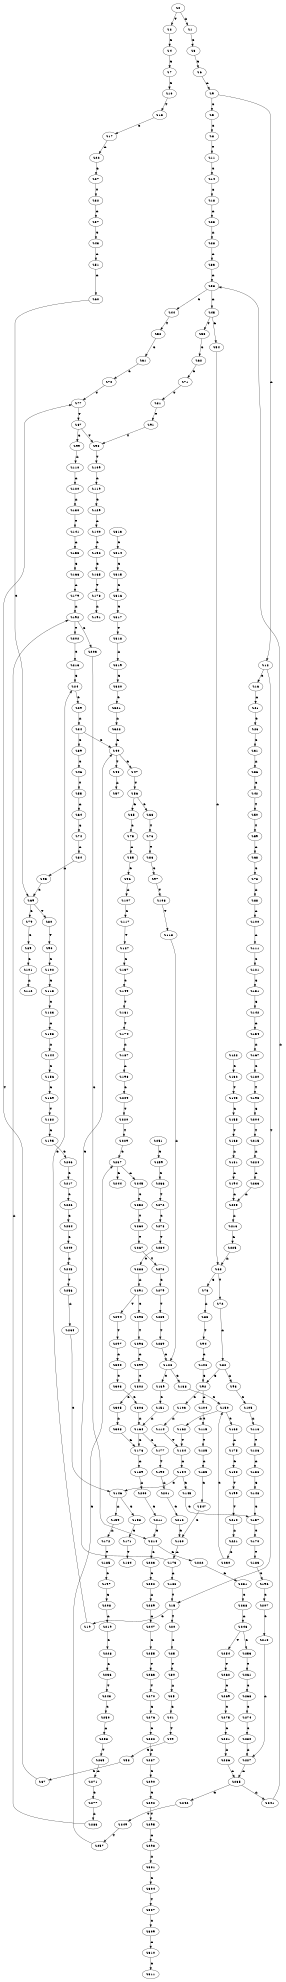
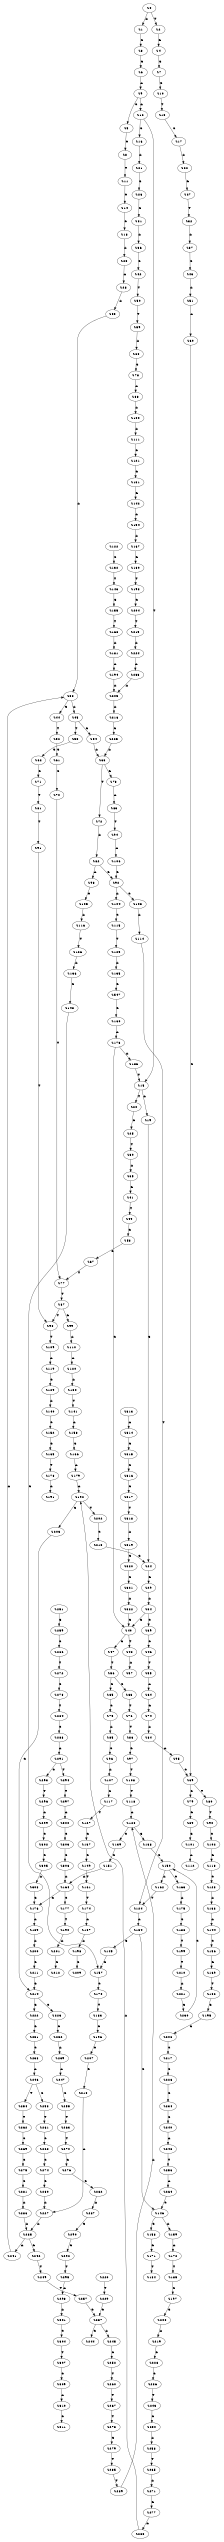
edge "S313" -> "S314": label "C" -> "A"
edge "S209" -> "S220": removed, label "T"
edge "S212" -> "S160": removed, label "G"
edge "S15" -> "S19": label "G" -> "A"
